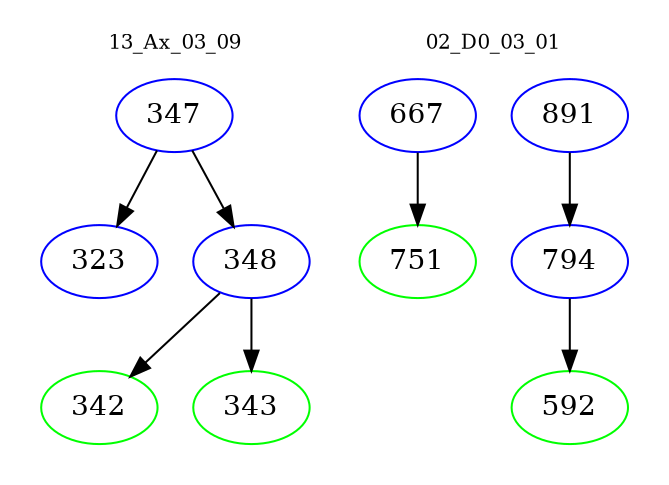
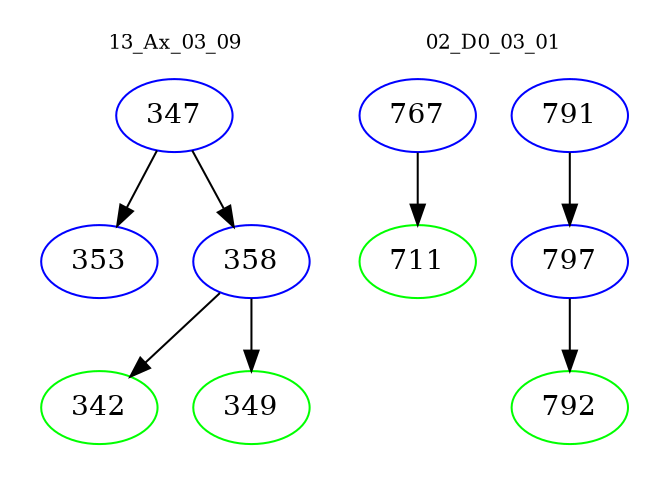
node "667": label "667" -> "767"
node "891": label "891" -> "791"
node "323": label "323" -> "353"
node "348": label "348" -> "358"
node "751": label "751" -> "711"
node "794": label "794" -> "797"
node "343": label "343" -> "349"
node "592": label "592" -> "792"
